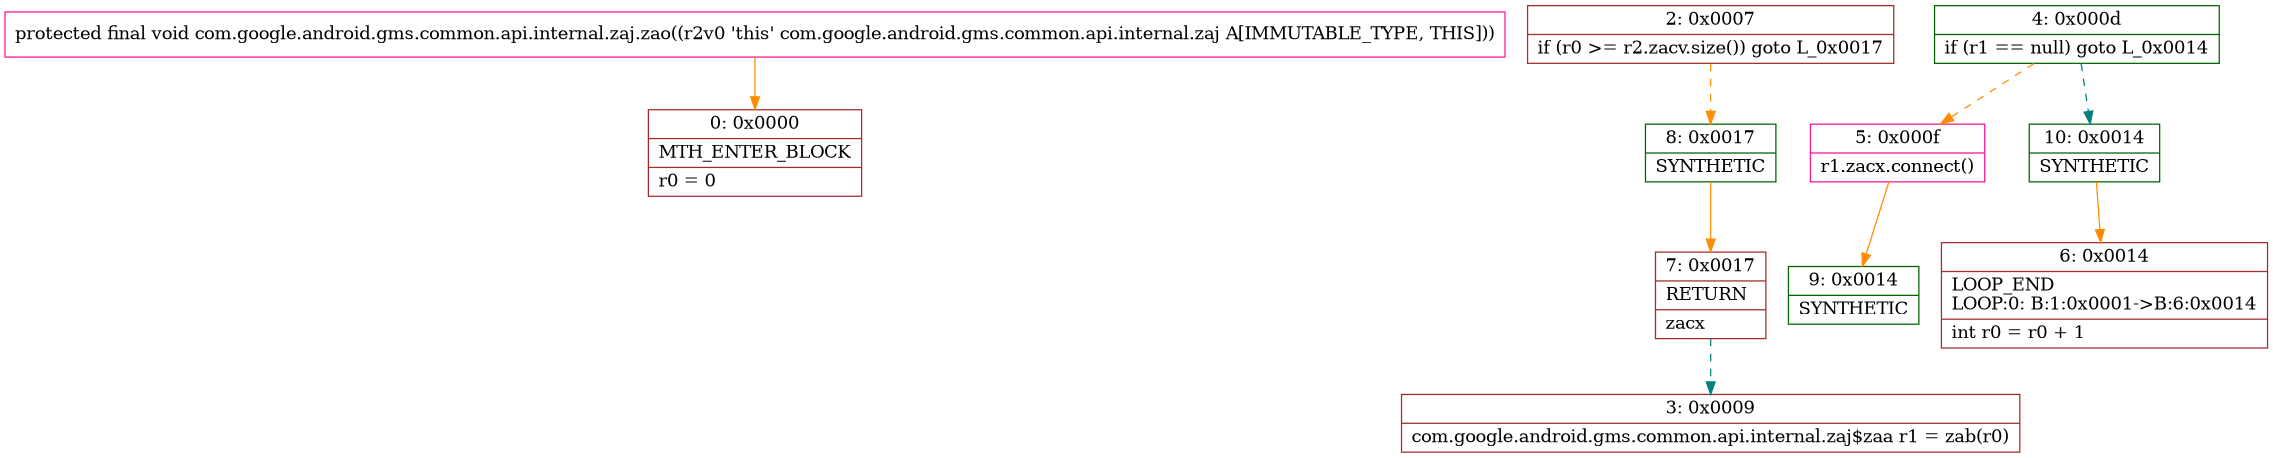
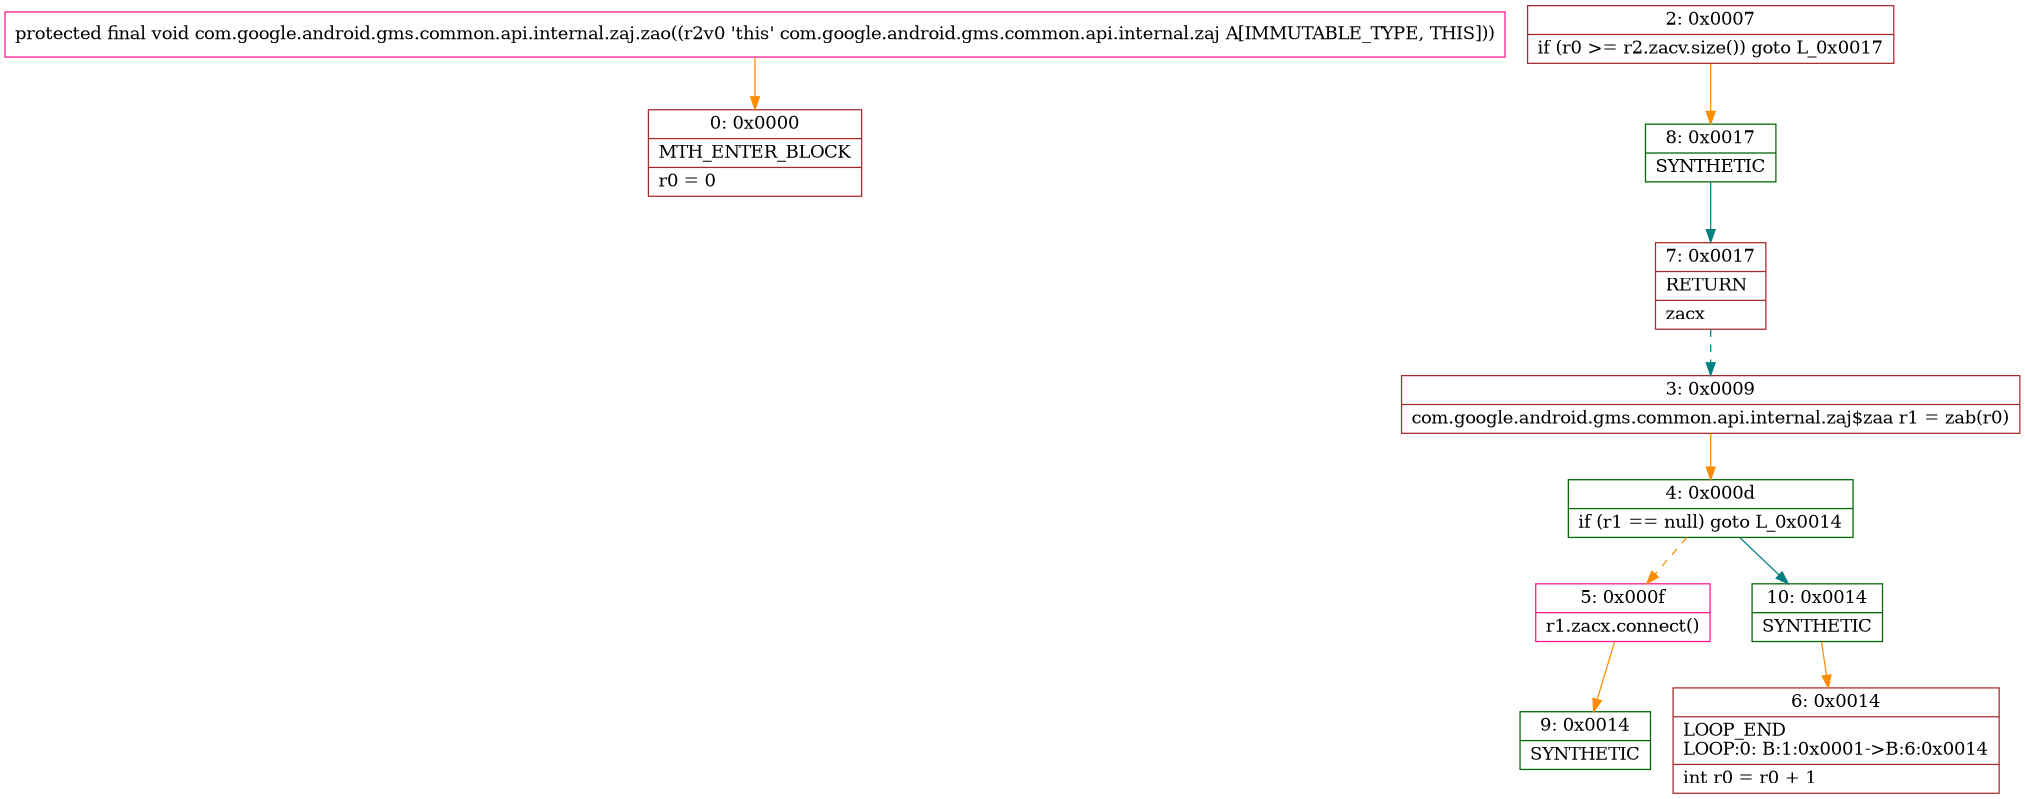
edge "2: 0x0007" -> "8: 0x0017": style dashed -> solid
edge "4: 0x000d" -> "10: 0x0014": style dashed -> solid
edge "8: 0x0017" -> "7: 0x0017": color darkorange -> teal
edge "3: 0x0009" -> "4: 0x000d": added
